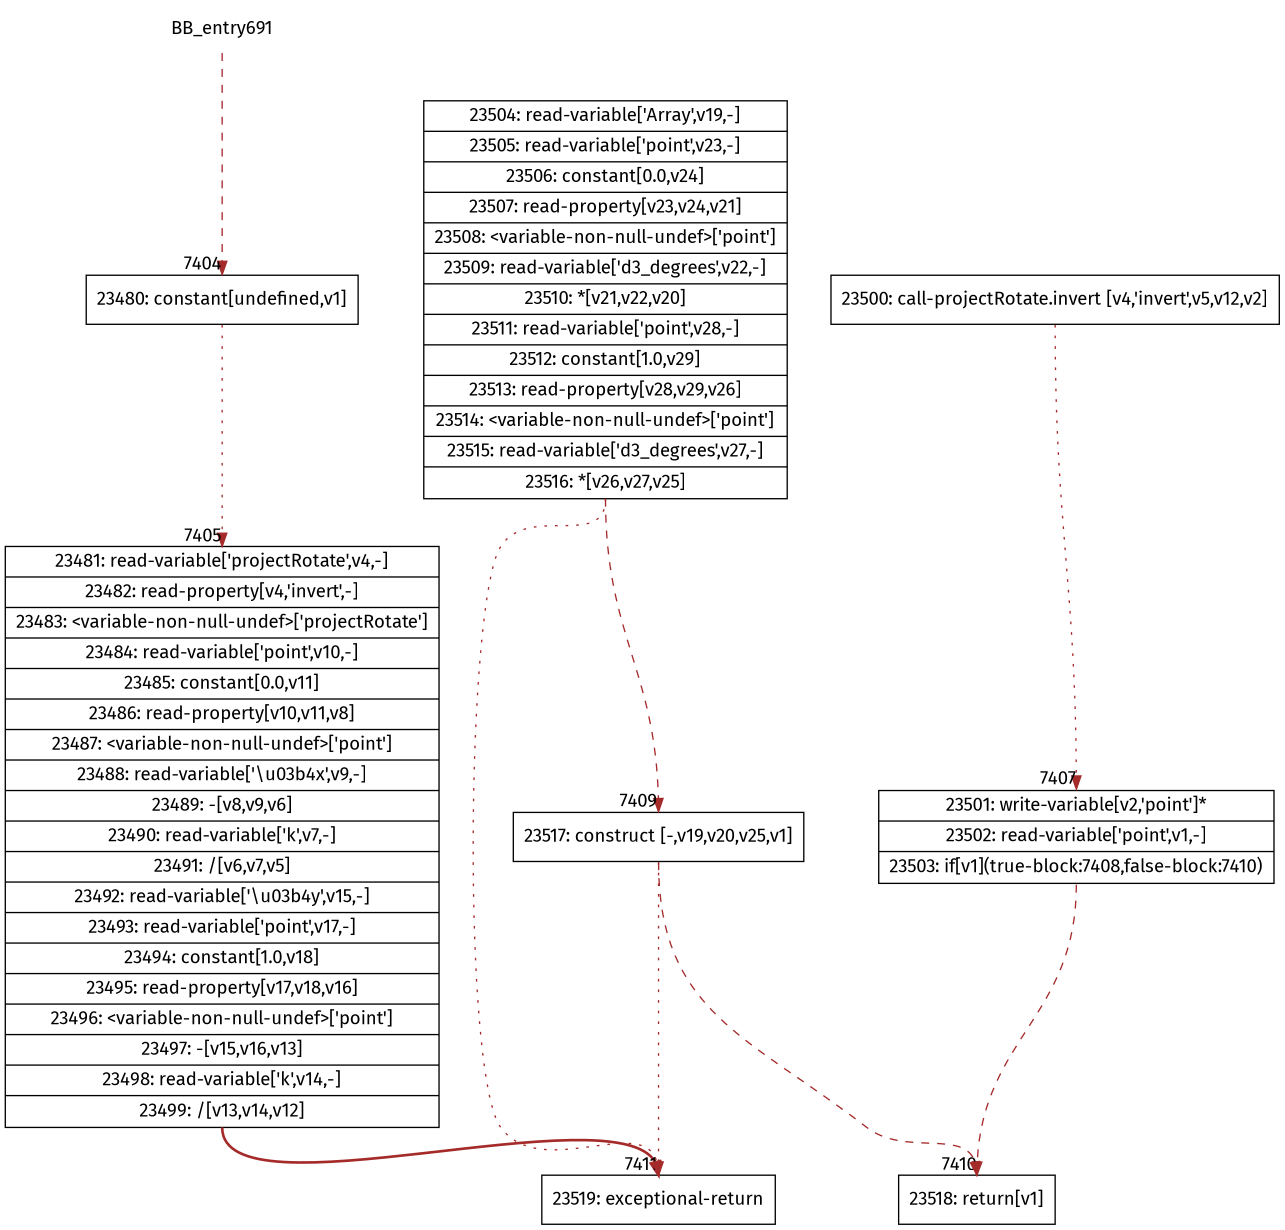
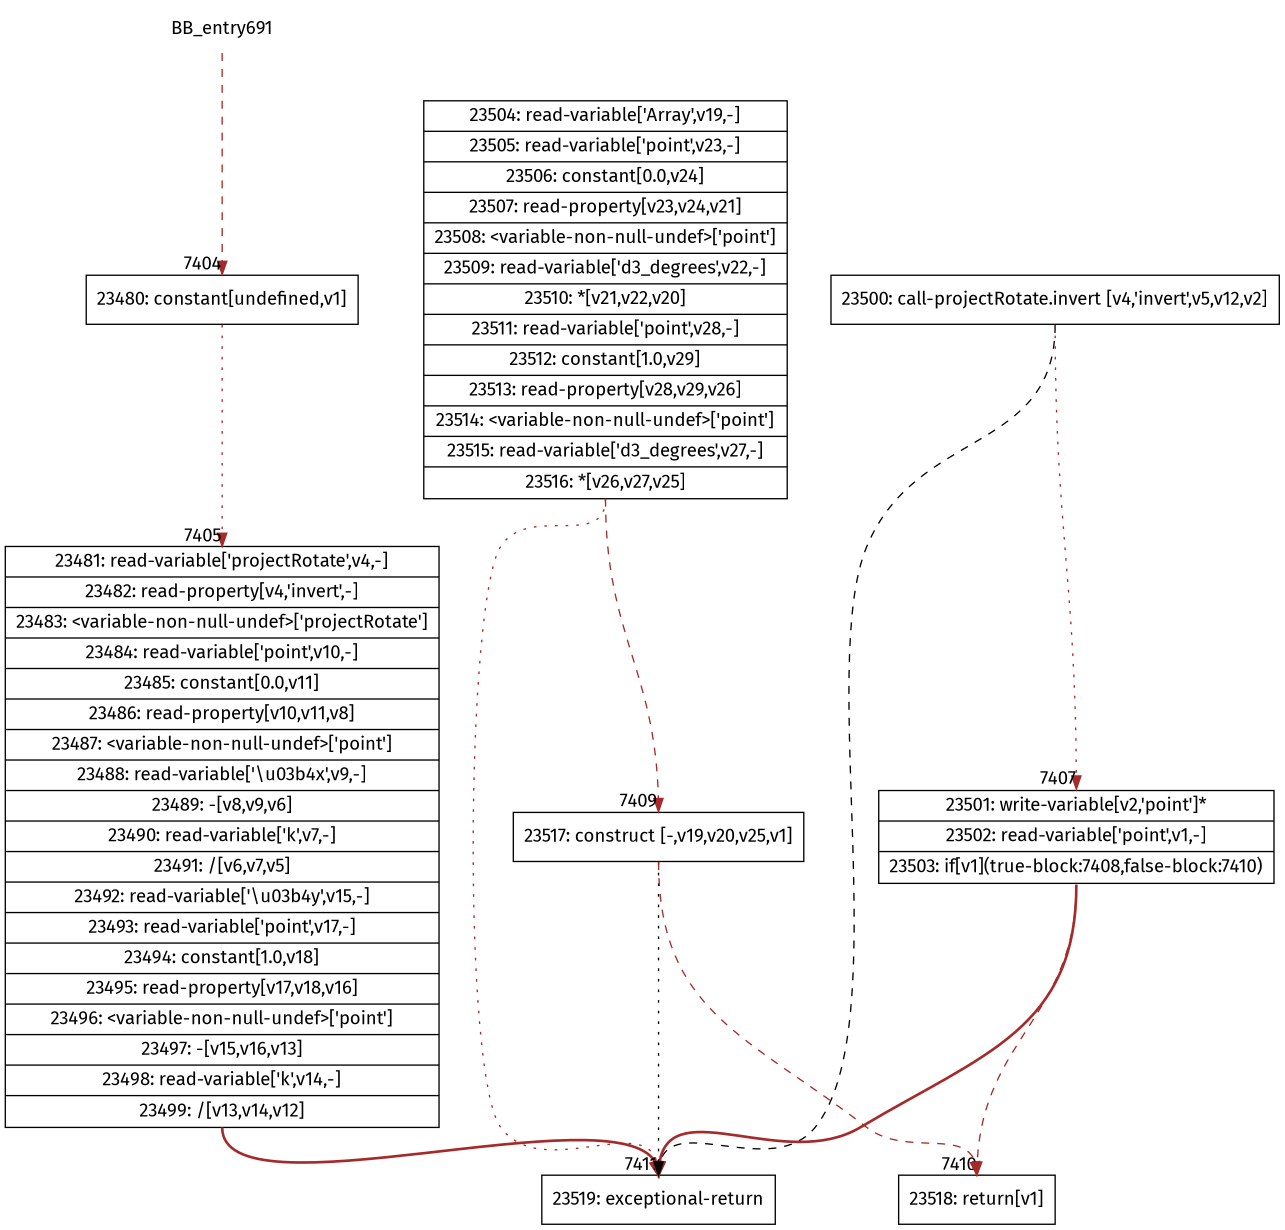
edge "23500: call-projectRotate.invert [v4,'invert',v5,v12,v2]" -> "23519: exceptional-return": added
edge "23517: construct [-,v19,v20,v25,v1]" -> "23519: exceptional-return": color brown -> black
edge "23501: write-variable[v2,'point']*" -> "23519: exceptional-return": added
